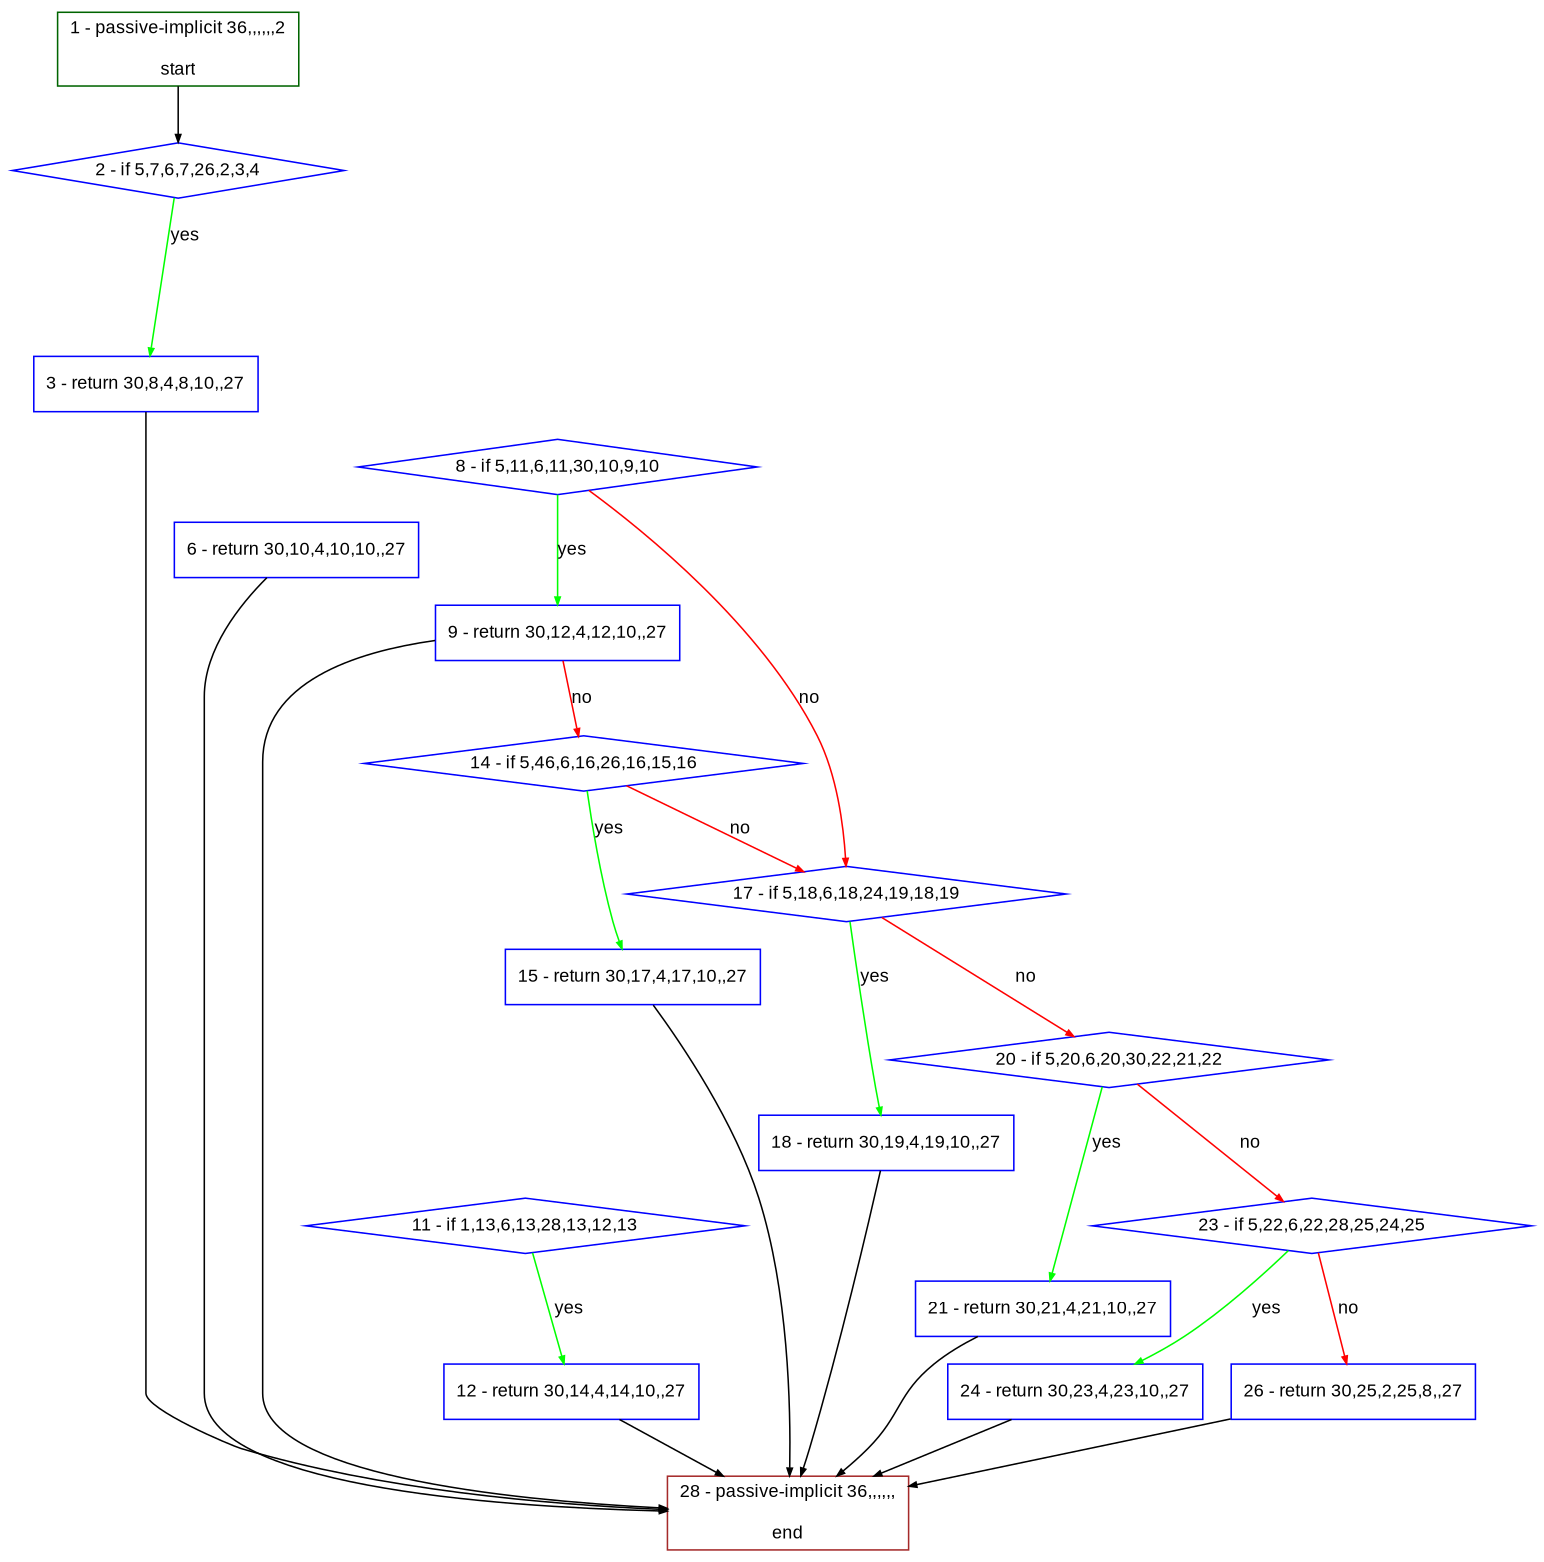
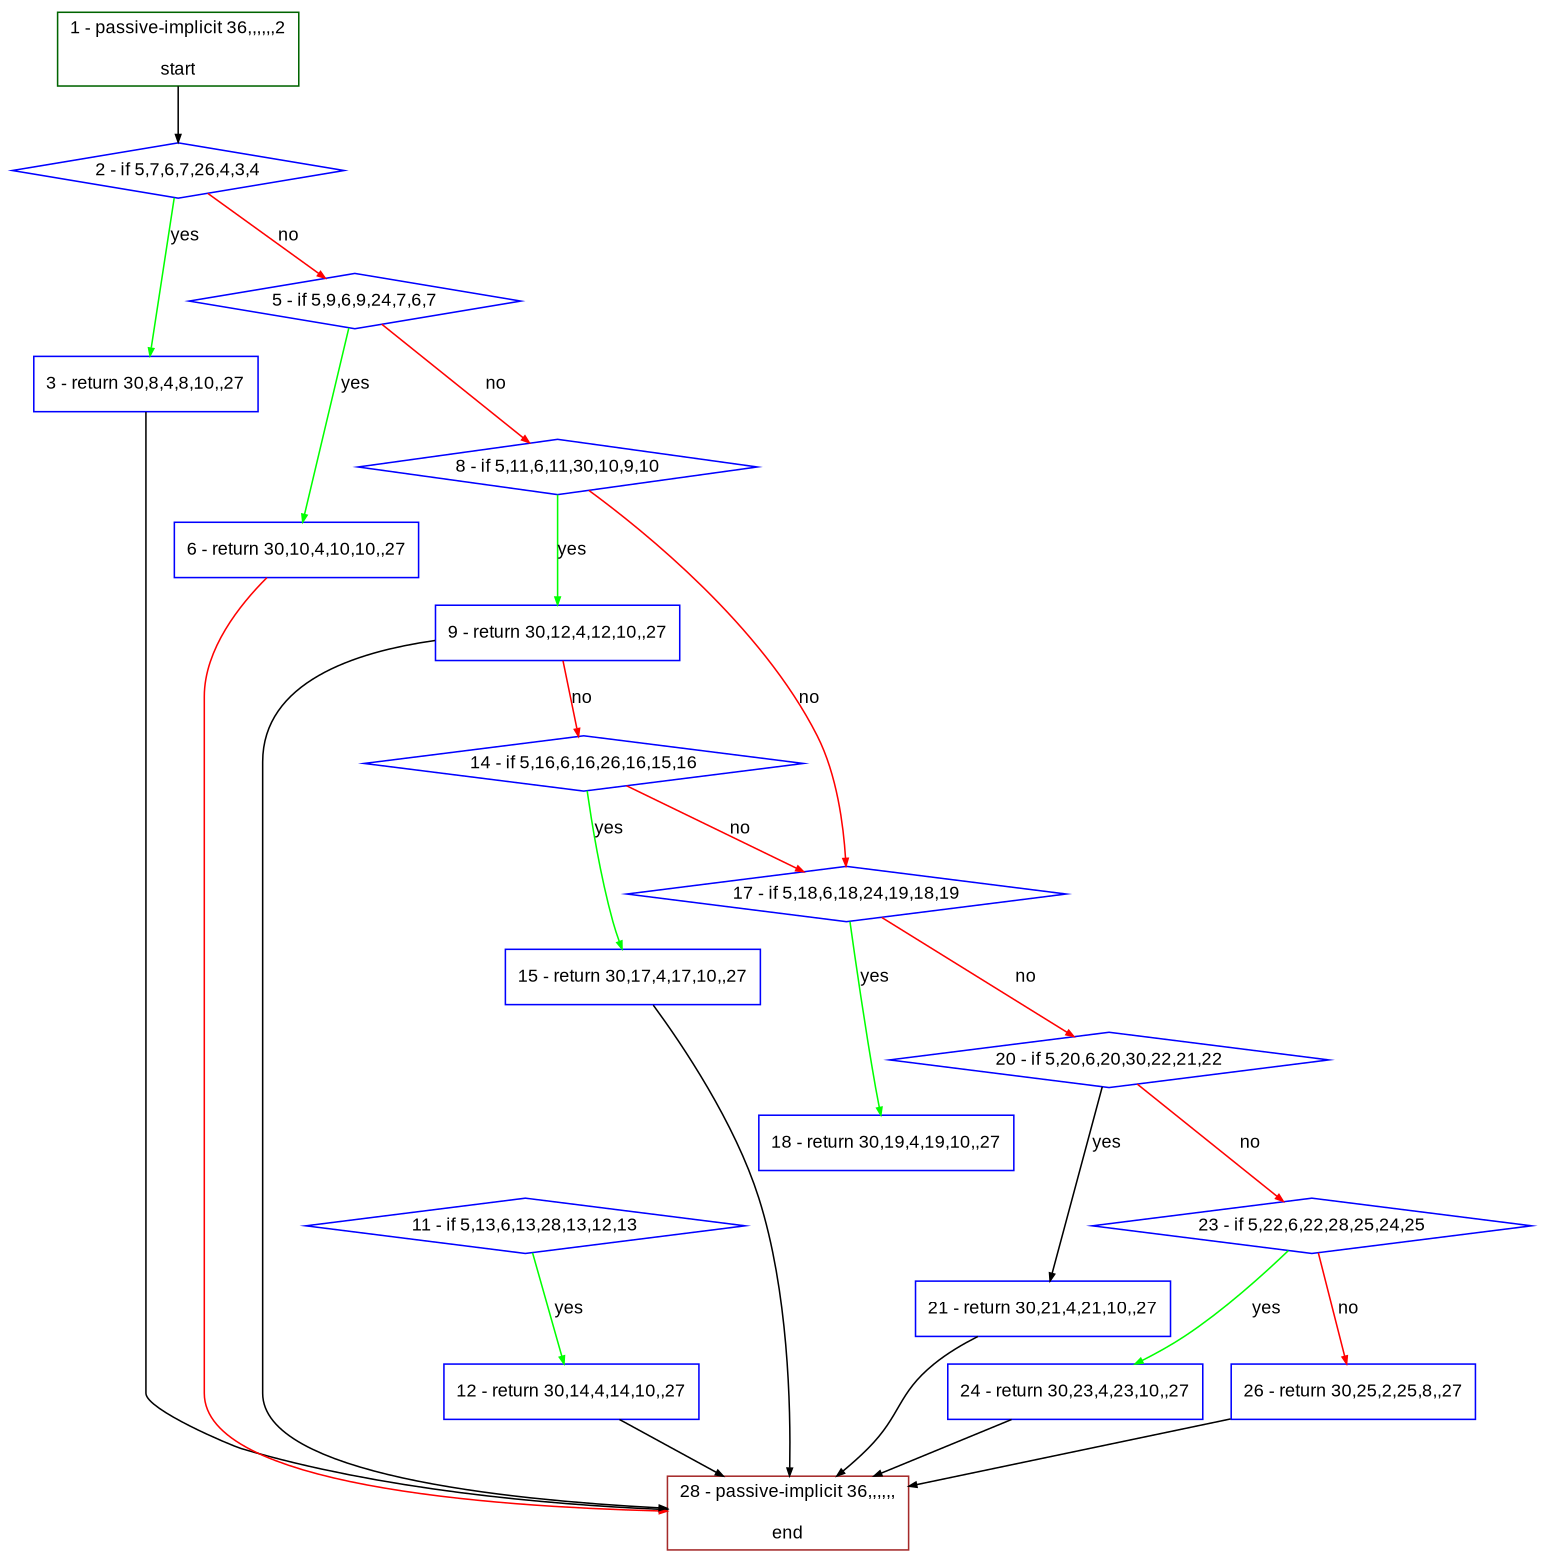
node "2 - if 5,7,6,7,26,2,3,4": label "2 - if 5,7,6,7,26,2,3,4" -> "2 - if 5,7,6,7,26,4,3,4"
node "5 - if 5,9,6,9,24,7,6,7": added
node "14 - if 5,46,6,16,26,16,15,16": label "14 - if 5,46,6,16,26,16,15,16" -> "14 - if 5,16,6,16,26,16,15,16"
edge "20 - if 5,20,6,20,30,22,21,22" -> "21 - return 30,21,4,21,10,,27": color #00ff00 -> #000000
edge "6 - return 30,10,4,10,10,,27" -> "28 - passive-implicit 36,,,,,, end": color #000000 -> #ff0000
node "11 - if 1,13,6,13,28,13,12,13": label "11 - if 1,13,6,13,28,13,12,13" -> "11 - if 5,13,6,13,28,13,12,13"
edge "18 - return 30,19,4,19,10,,27" -> "28 - passive-implicit 36,,,,,, end": removed
